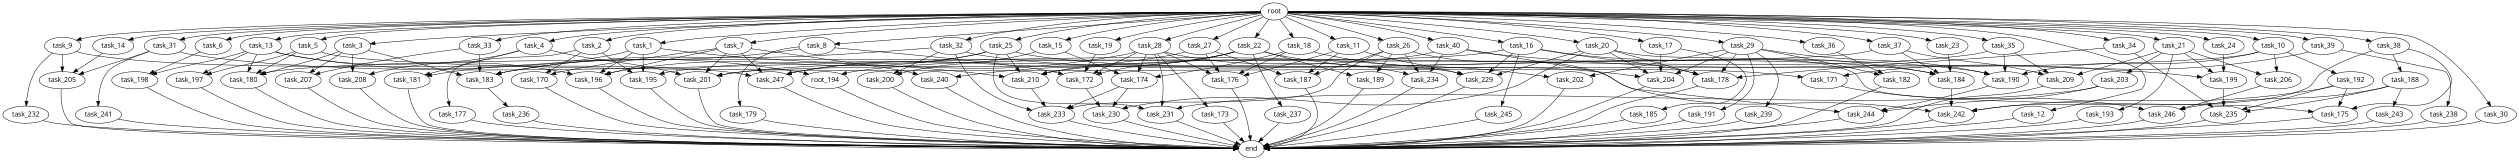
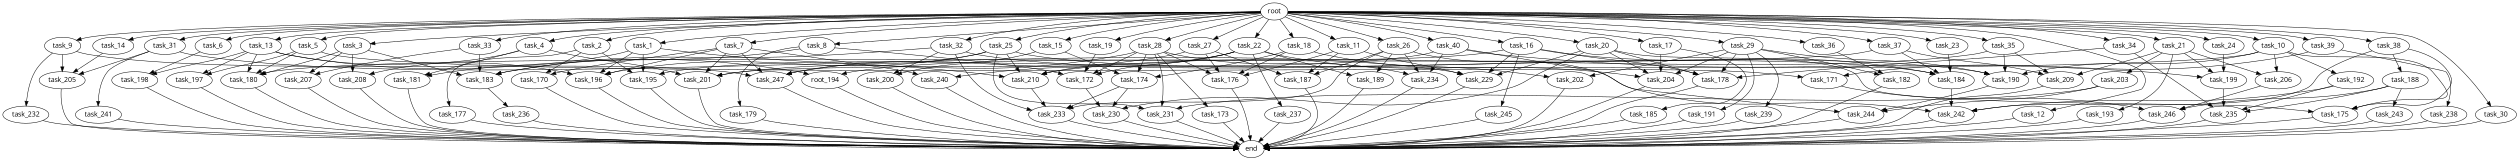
edge "task_192" -> "task_175": now "task_10" -> "task_175"
